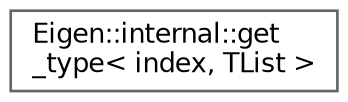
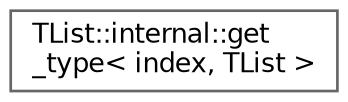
node "Eigen::internal::get _type< index, TList >": label "Eigen::internal::get _type< index, TList >" -> "TList::internal::get _type< index, TList >"
